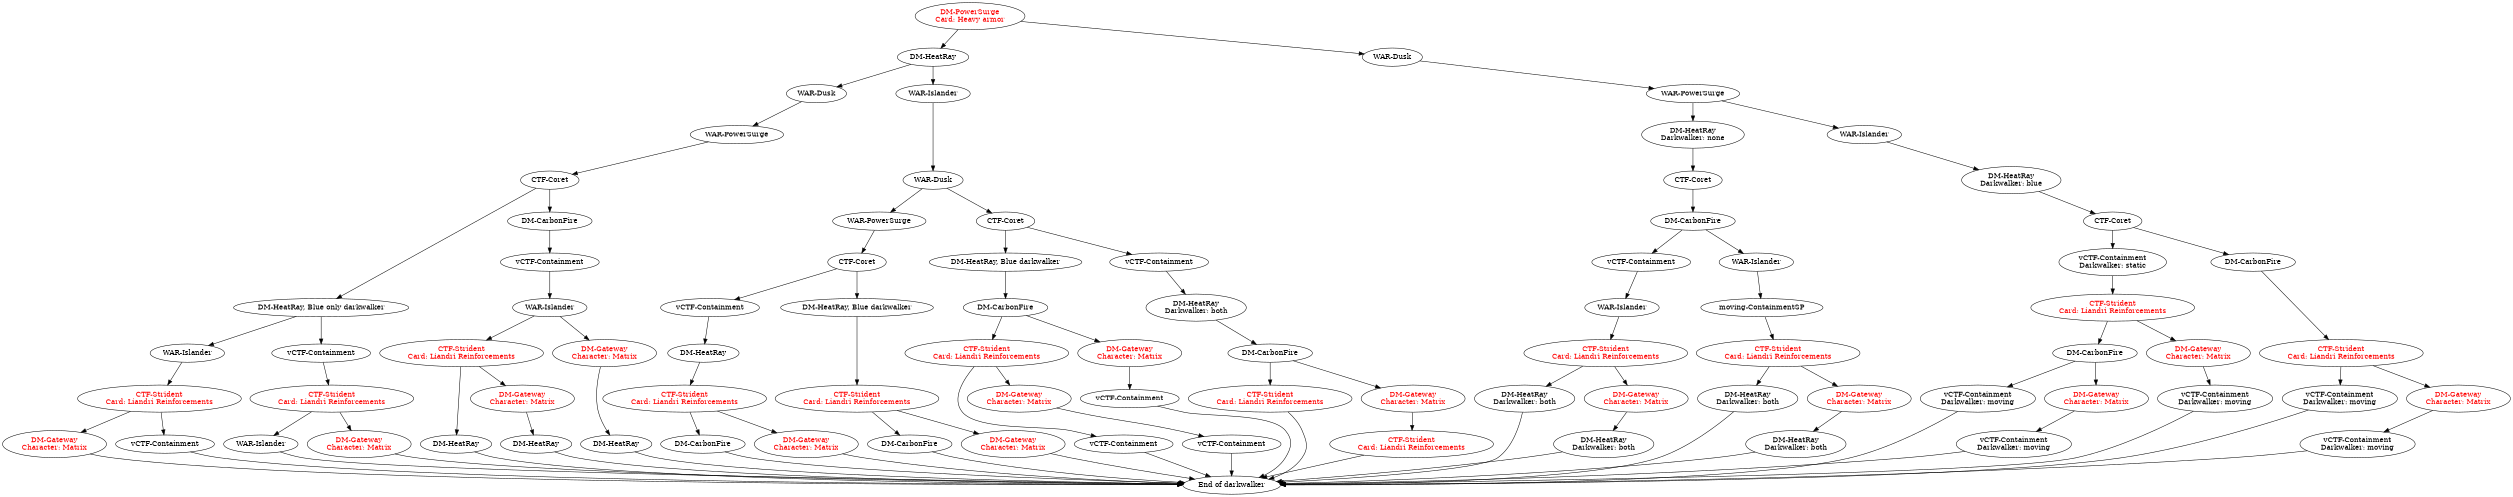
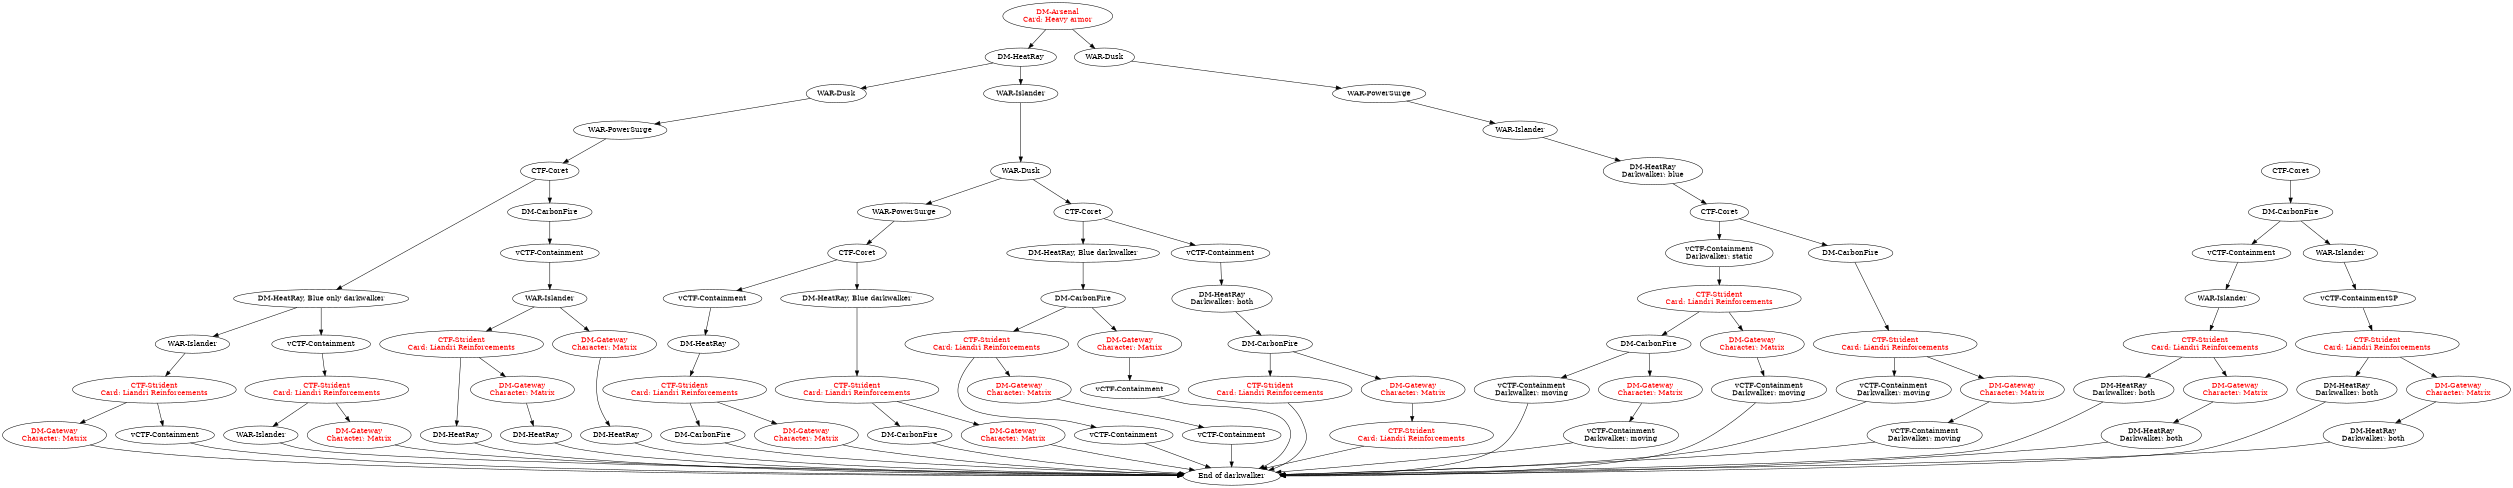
node "DM-PowerSurge Card: Heavy armor": label "DM-PowerSurge Card: Heavy armor" -> "DM-Arsenal Card: Heavy armor"
node "DM-HeatRay Darkwalker: none": removed
node "moving-ContainmentSP": label "moving-ContainmentSP" -> "vCTF-ContainmentSP"
